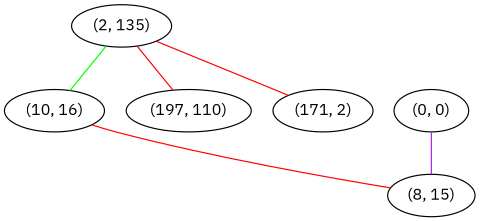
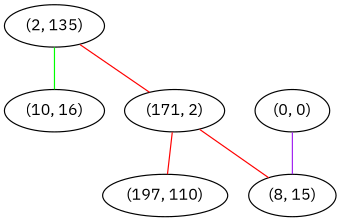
edge "(2, 135)" -- "(197, 110)": now "(171, 2)" -- "(197, 110)"
edge "(10, 16)" -- "(8, 15)": now "(171, 2)" -- "(8, 15)"
